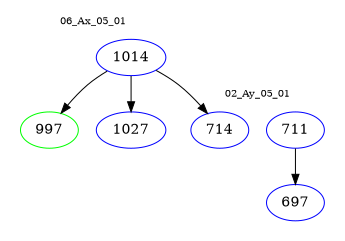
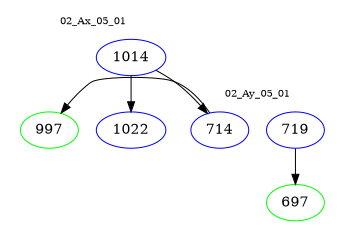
cluster "06_Ax_05_01": label "06_Ax_05_01" -> "02_Ax_05_01"
edge "1014" -> "997": now "714" -> "997"
node "1027": label "1027" -> "1022"
node "711": label "711" -> "719"
node "697": color blue -> green
